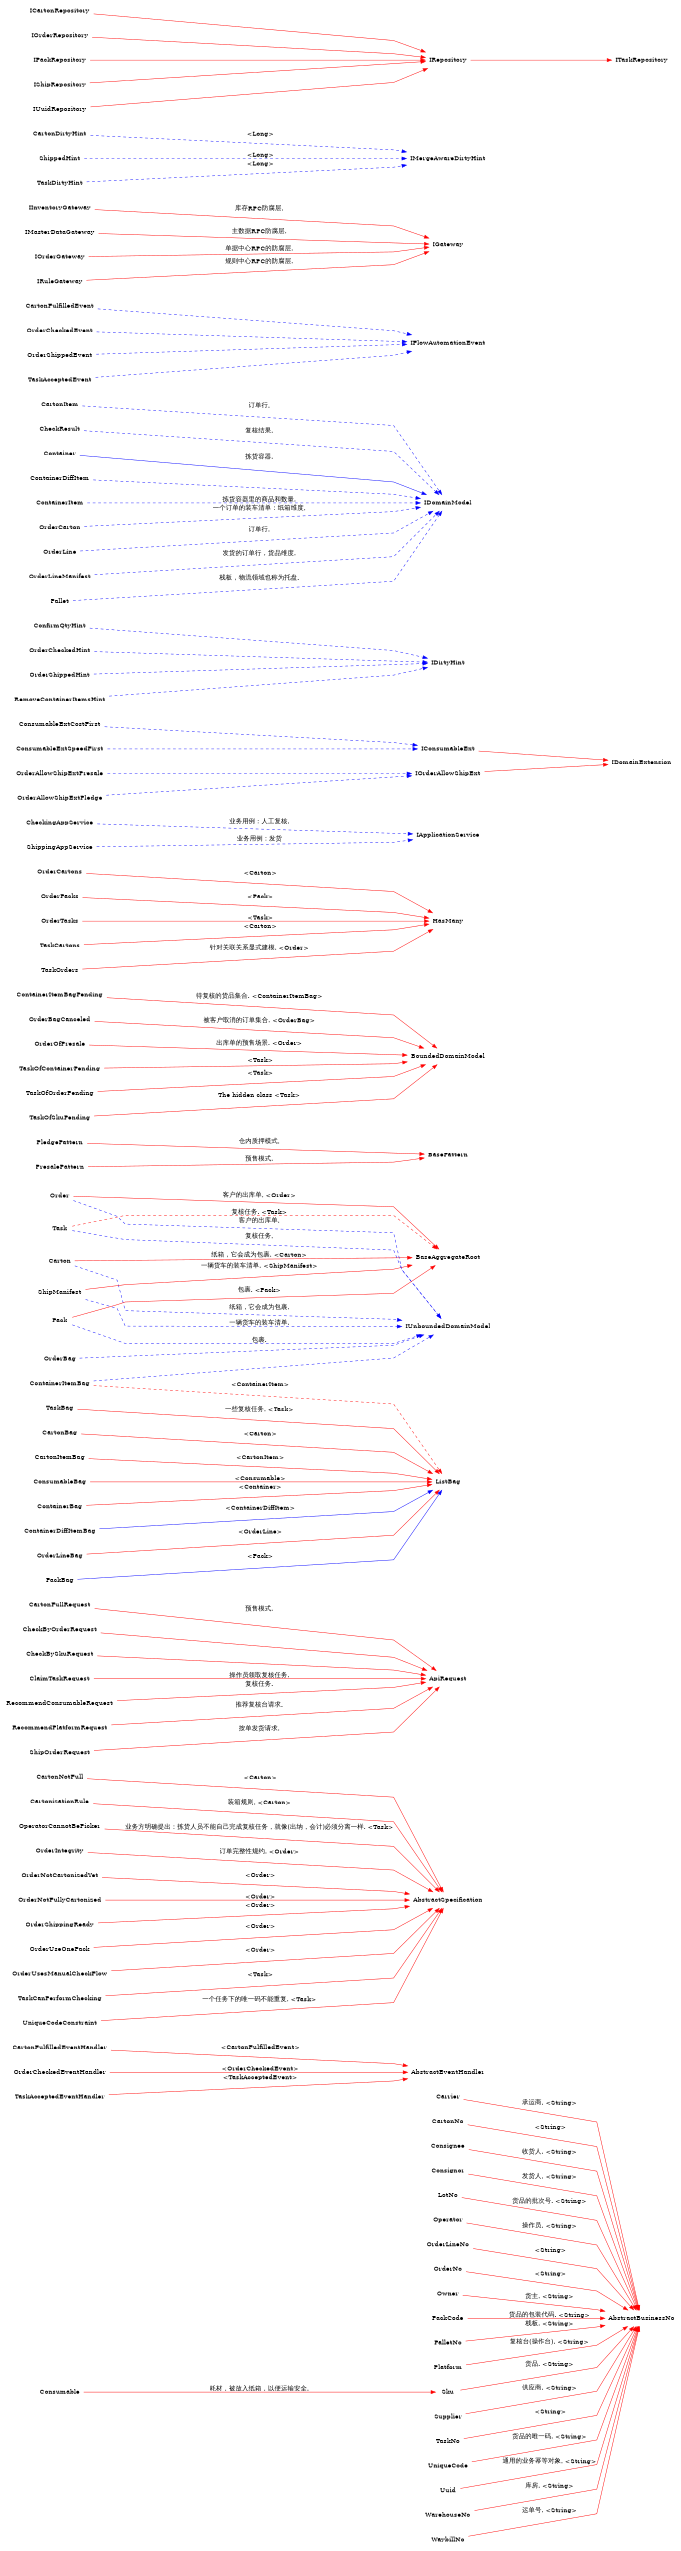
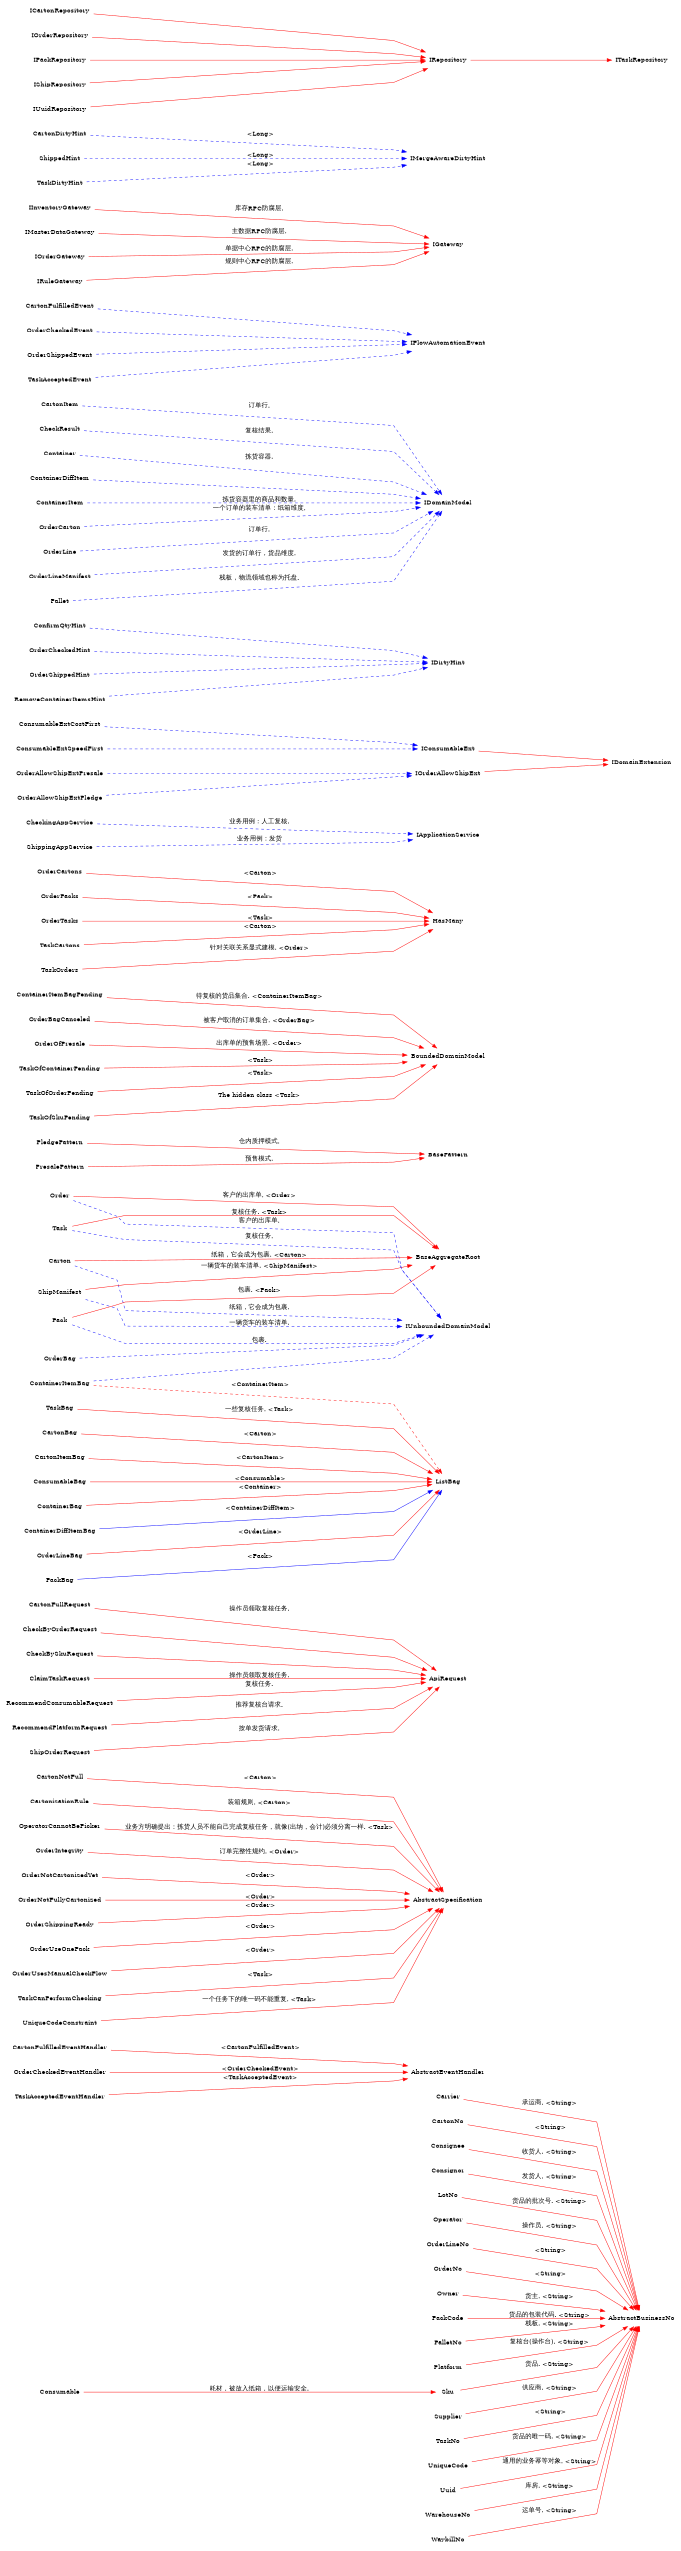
edge "Container" -> "IDomainModel": style solid -> dashed
edge "Task" -> "BaseAggregateRoot": style dashed -> solid
edge "CartonFullRequest" -> "ApiRequest": label "预售模式." -> "操作员领取复核任务."
